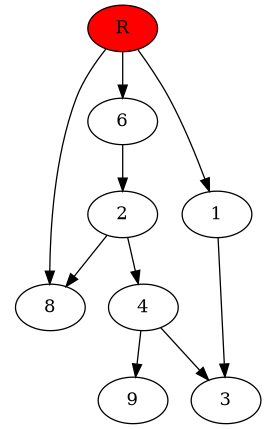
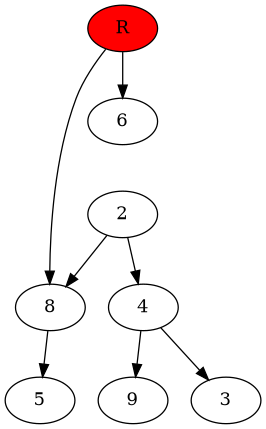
edge "6" -> "2": removed
node "1": removed
node "5": added
